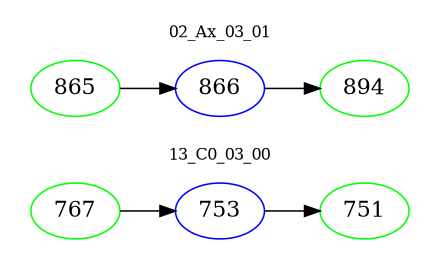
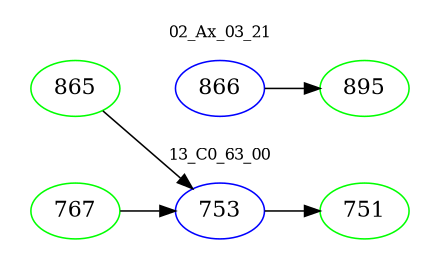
cluster "02_Ax_03_01": label "02_Ax_03_01" -> "02_Ax_03_21"
edge "865" -> "866": now "865" -> "753"
node "894": label "894" -> "895"
cluster "13_C0_03_00": label "13_C0_03_00" -> "13_C0_63_00"
